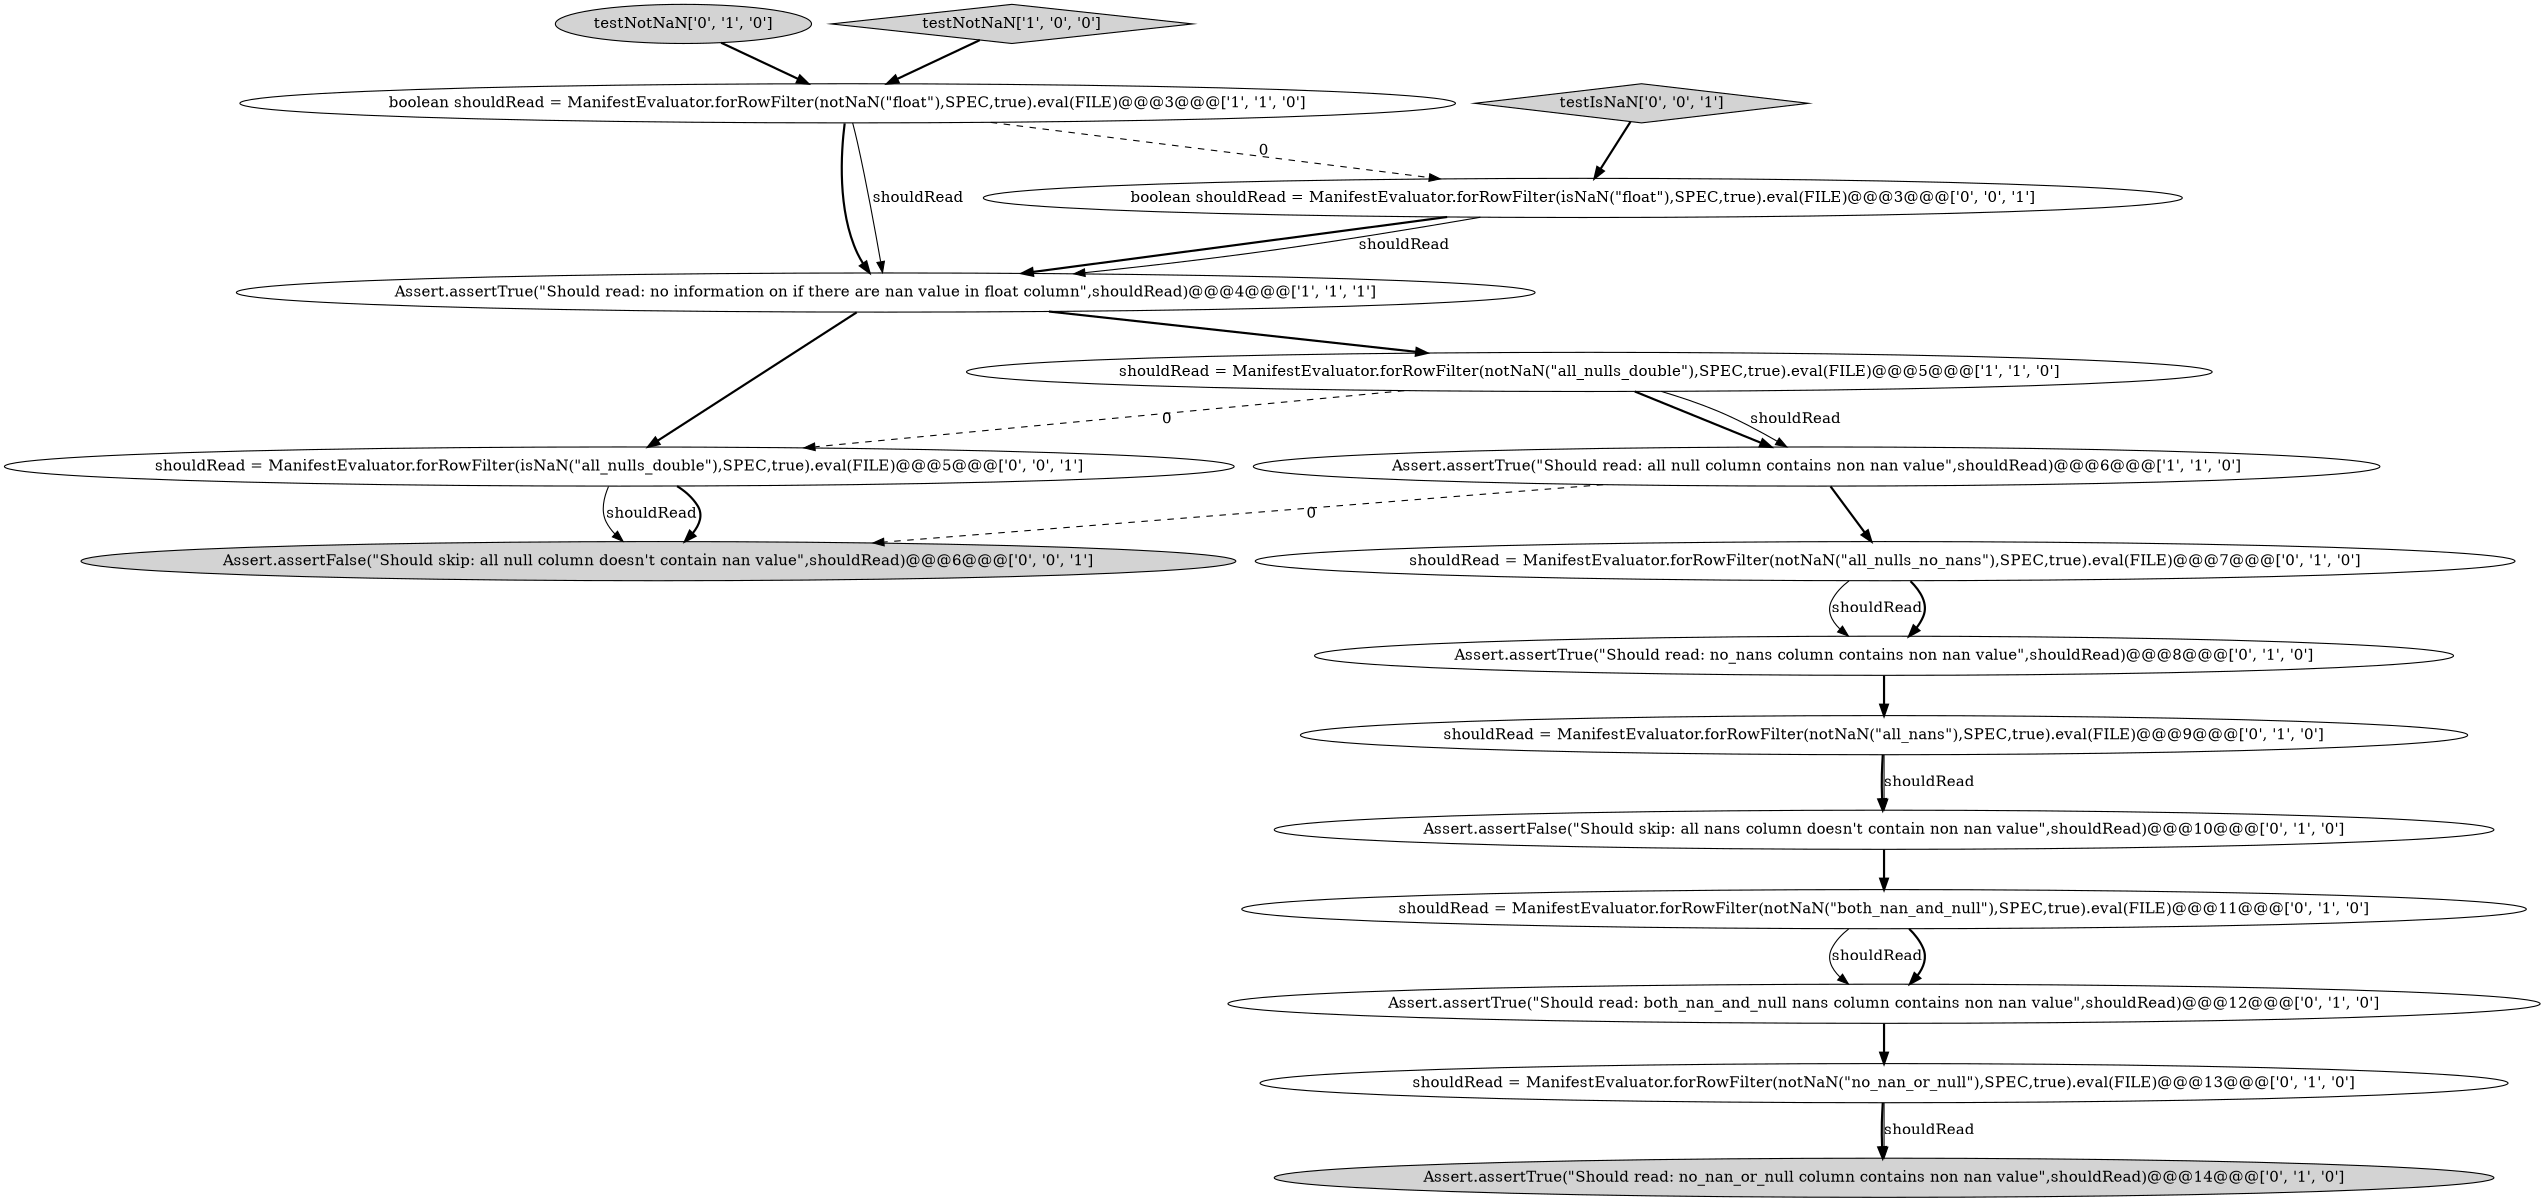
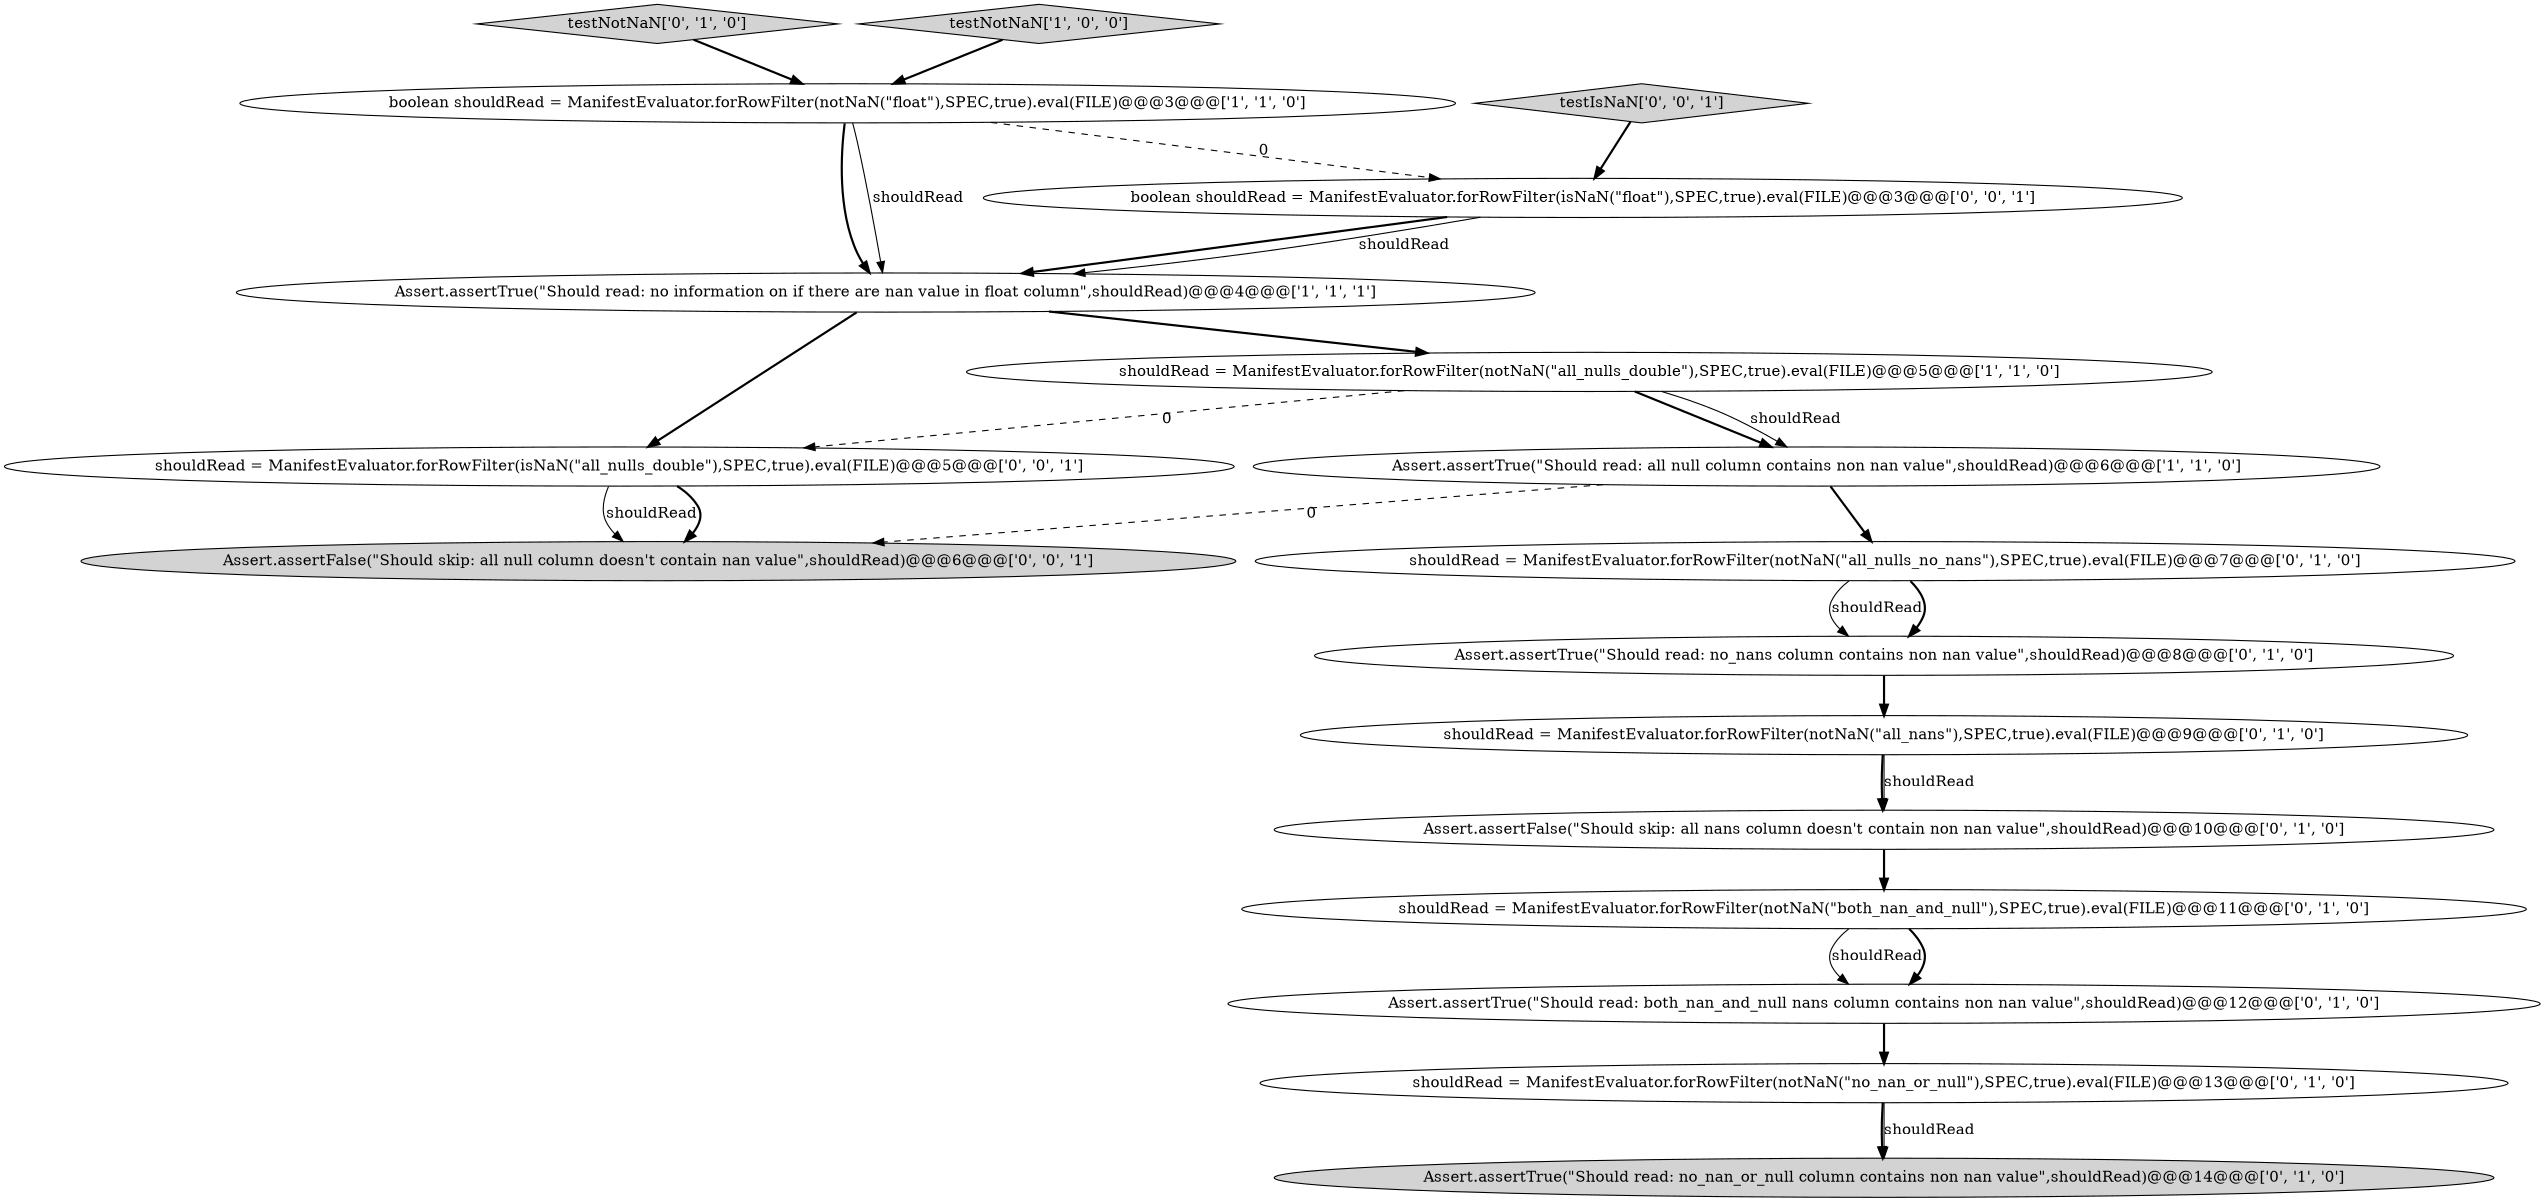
node "testNotNaN['0', '1', '0']": shape ellipse -> diamond
